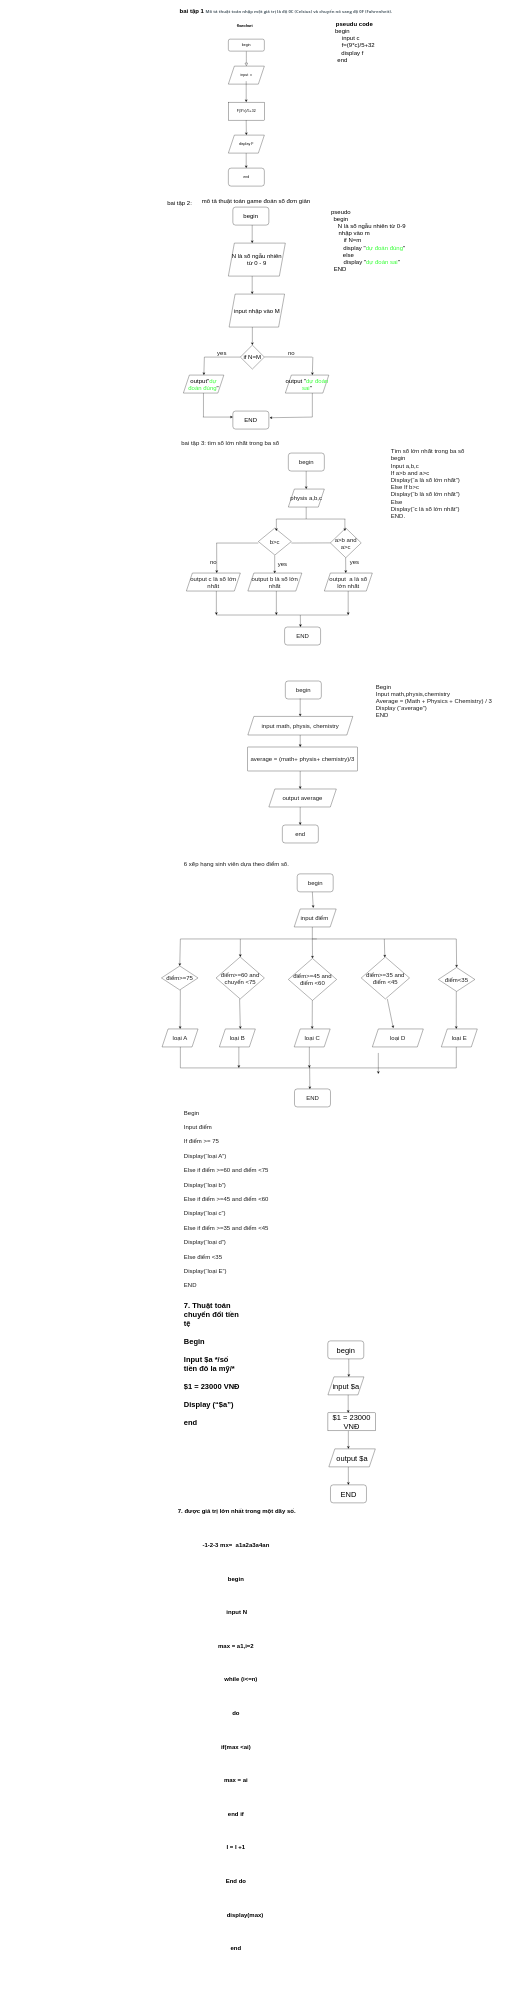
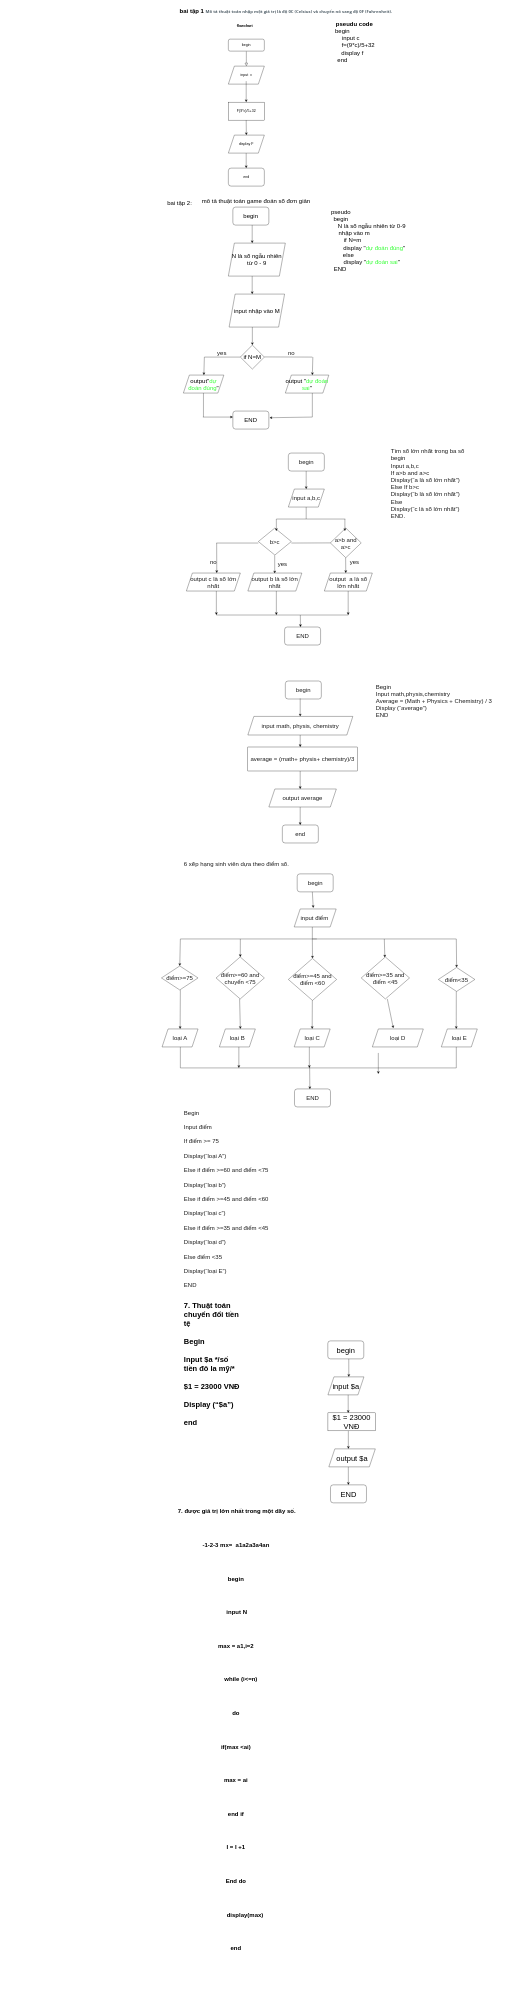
node "bai tập 3: tìm số lớn nhất trong ba số": removed
node "physis a,b,c": label "physis a,b,c" -> "input a,b,c"
